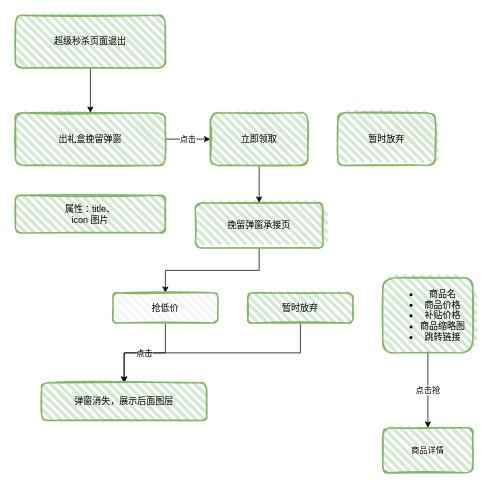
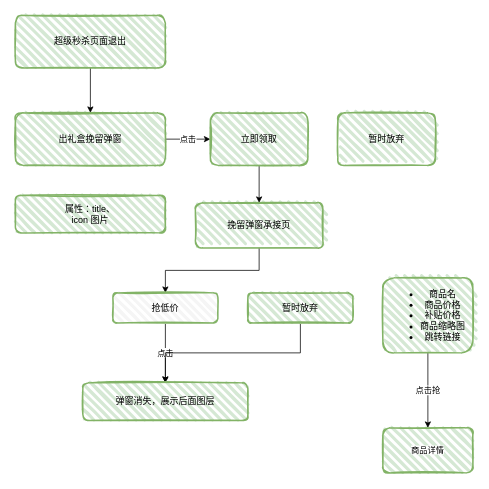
node "弹窗消失，展示后面图层": moved (124, 402) -> (165, 402)
